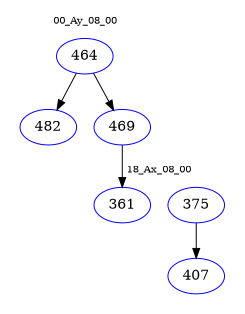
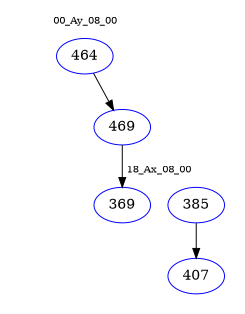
node "482": removed
node "361": label "361" -> "369"
node "375": label "375" -> "385"
